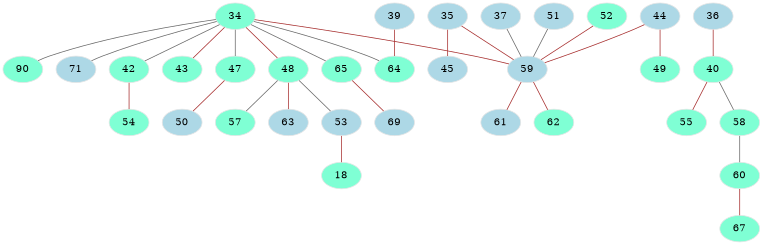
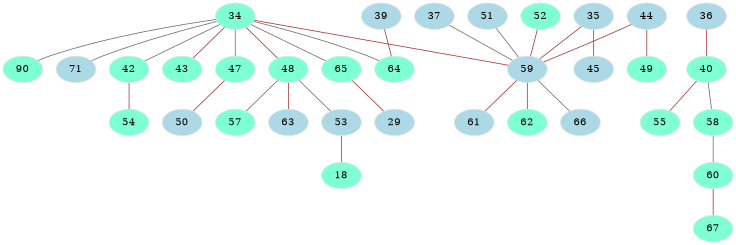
node "69": label "69" -> "29"
node "66": added
